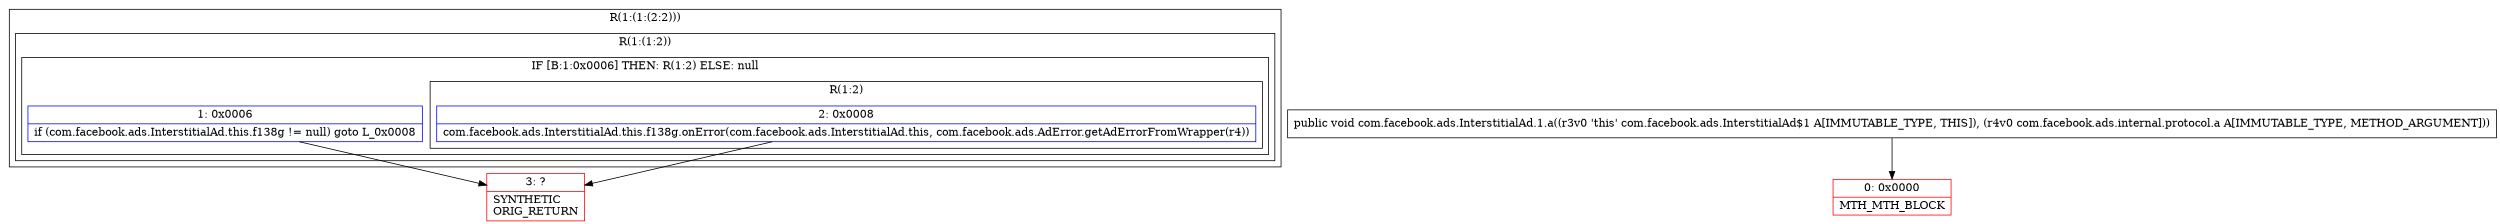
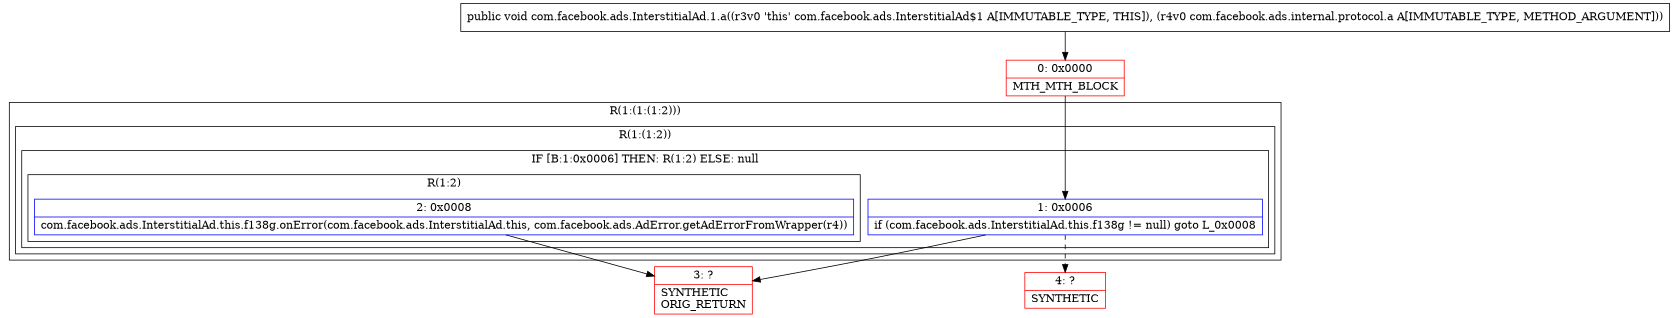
cluster "R(1:(1:(2:2)))": label "R(1:(1:(2:2)))" -> "R(1:(1:(1:2)))"
edge "0: 0x0000" -> "1: 0x0006": added
node "4: ?": added
